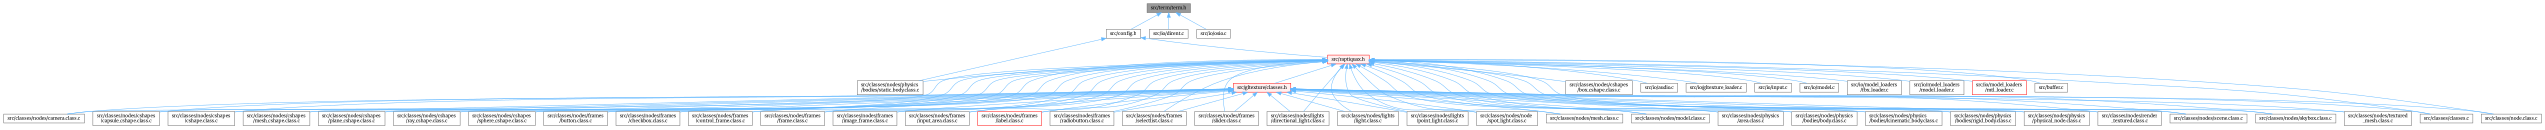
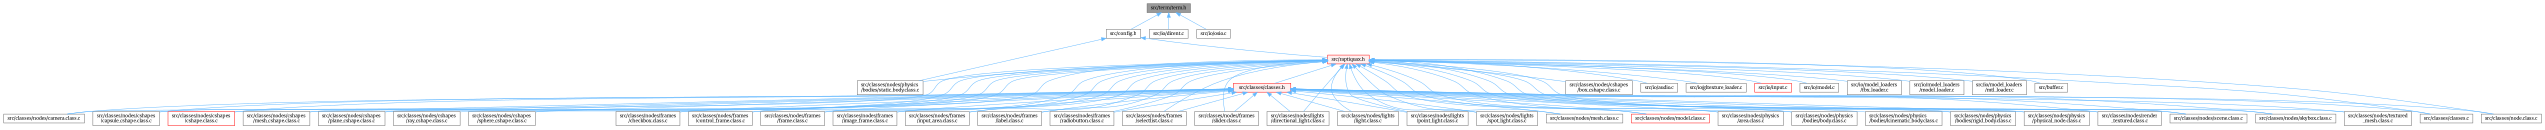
edge "src/classes/nodes/cshapes /ray_cshape.class.c" -> "src/raptiquax.h": removed
node "src/gltexture/classes.h": label "src/gltexture/classes.h" -> "src/classes/classes.h"
node "src/io/input.c": color grey40 -> red
node "src/io/model_loaders /mtl_loader.c": color red -> grey40
edge "src/classes/nodes/physics /bodies/kinematic_body.class.c" -> "src/raptiquax.h": removed
node "src/classes/nodes/cshapes /cshape.class.c": color grey40 -> red
node "src/classes/nodes/frames /button.class.c": removed
node "src/classes/nodes/frames /label.class.c": color red -> grey40
node "src/classes/nodes/node /spot_light.class.c": label "src/classes/nodes/node /spot_light.class.c" -> "src/classes/nodes/lights /spot_light.class.c"
node "src/classes/nodes/model.class.c": color grey40 -> red
